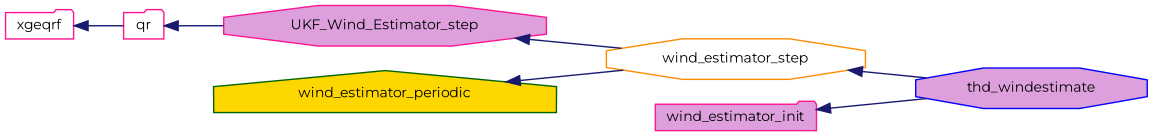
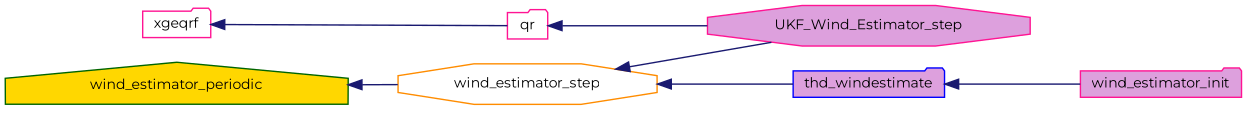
edge "wind_estimator_step" -> "UKF_Wind_Estimator_step": reversed
node "thd_windestimate": shape octagon -> folder
edge "thd_windestimate" -> "wind_estimator_init": reversed
